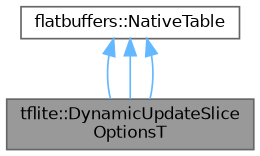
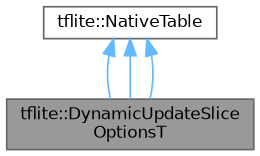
node "flatbuffers::NativeTable": label "flatbuffers::NativeTable" -> "tflite::NativeTable"
